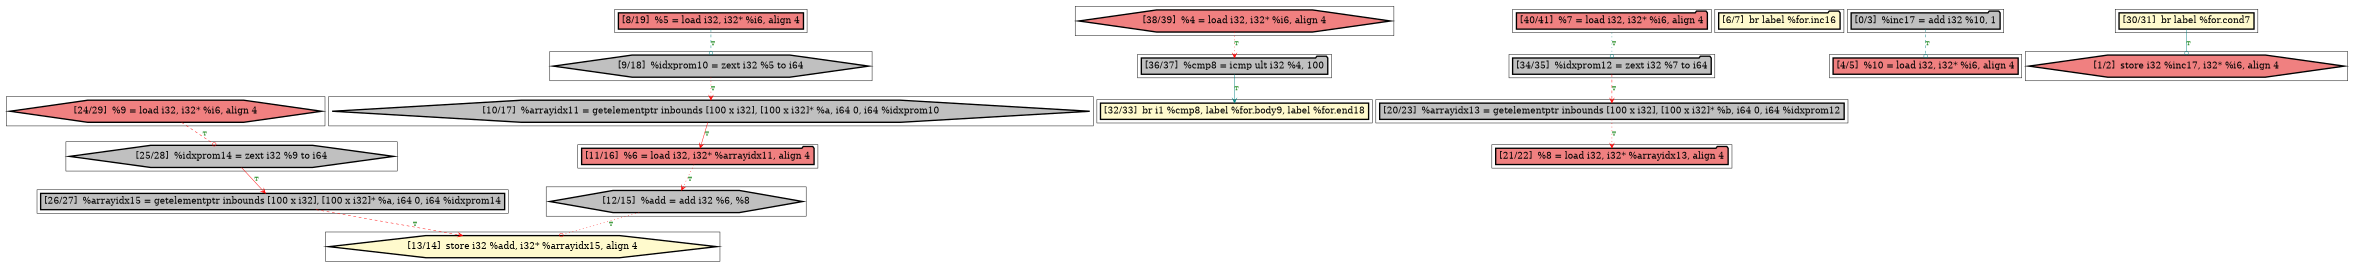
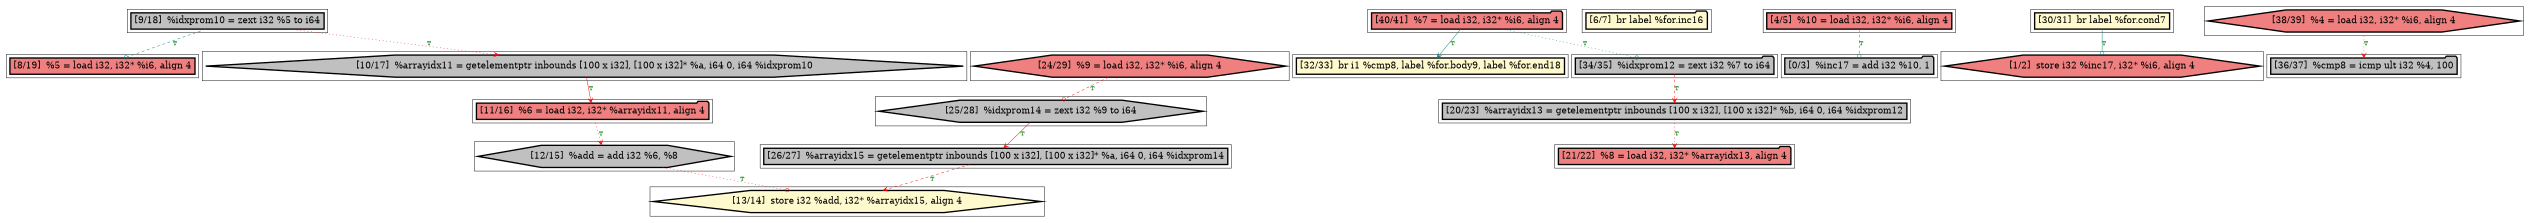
edge "[8/19]  %5 = load i32, i32* %i6, align 4" -> "[9/18]  %idxprom10 = zext i32 %5 to i64": reversed
edge "[0/3]  %inc17 = add i32 %10, 1" -> "[4/5]  %10 = load i32, i32* %i6, align 4": reversed
node "[9/18]  %idxprom10 = zext i32 %5 to i64": shape hexagon -> box
edge "[36/37]  %cmp8 = icmp ult i32 %4, 100" -> "[32/33]  br i1 %cmp8, label %for.body9, label %for.end18": now "[40/41]  %7 = load i32, i32* %i6, align 4" -> "[32/33]  br i1 %cmp8, label %for.body9, label %for.end18"
